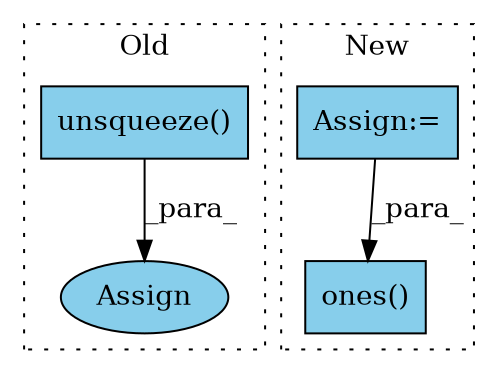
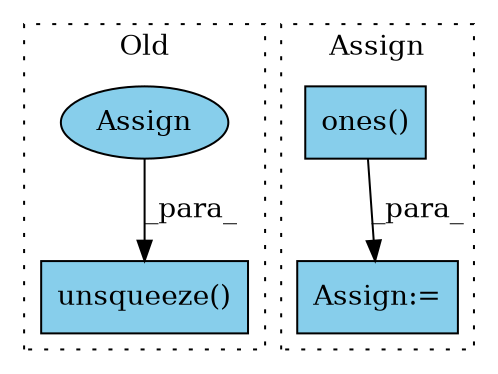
cluster "New": label "New" -> "Assign"
edge "unsqueeze()" -> "Assign": reversed
edge "Assign:=" -> "ones()": reversed
